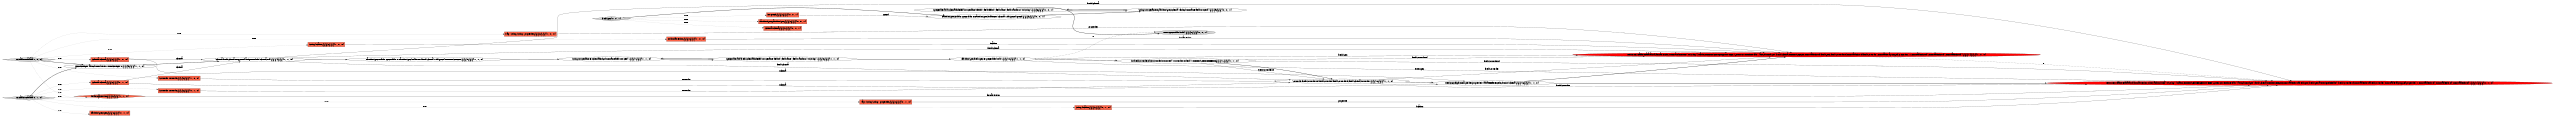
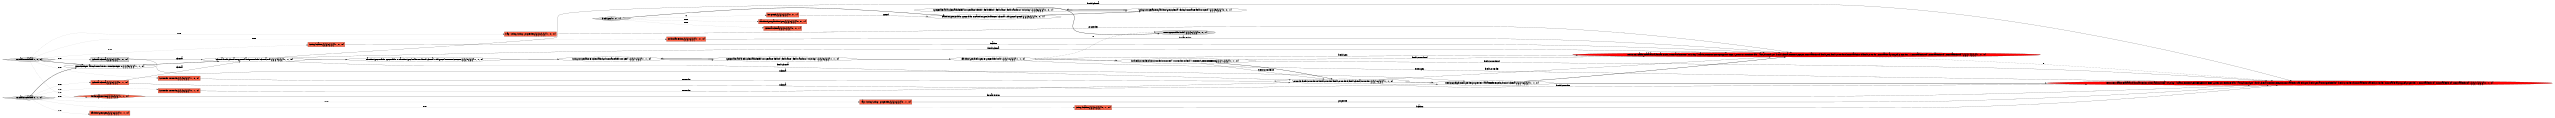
edge "freshSpec['0', '0', '1']" -> "int specId@@@2@@@['0', '0', '1']": label "true" -> "0"
node "Schema schema@@@2@@@['1', '0', '0']": fillcolor tomato -> lightgray
